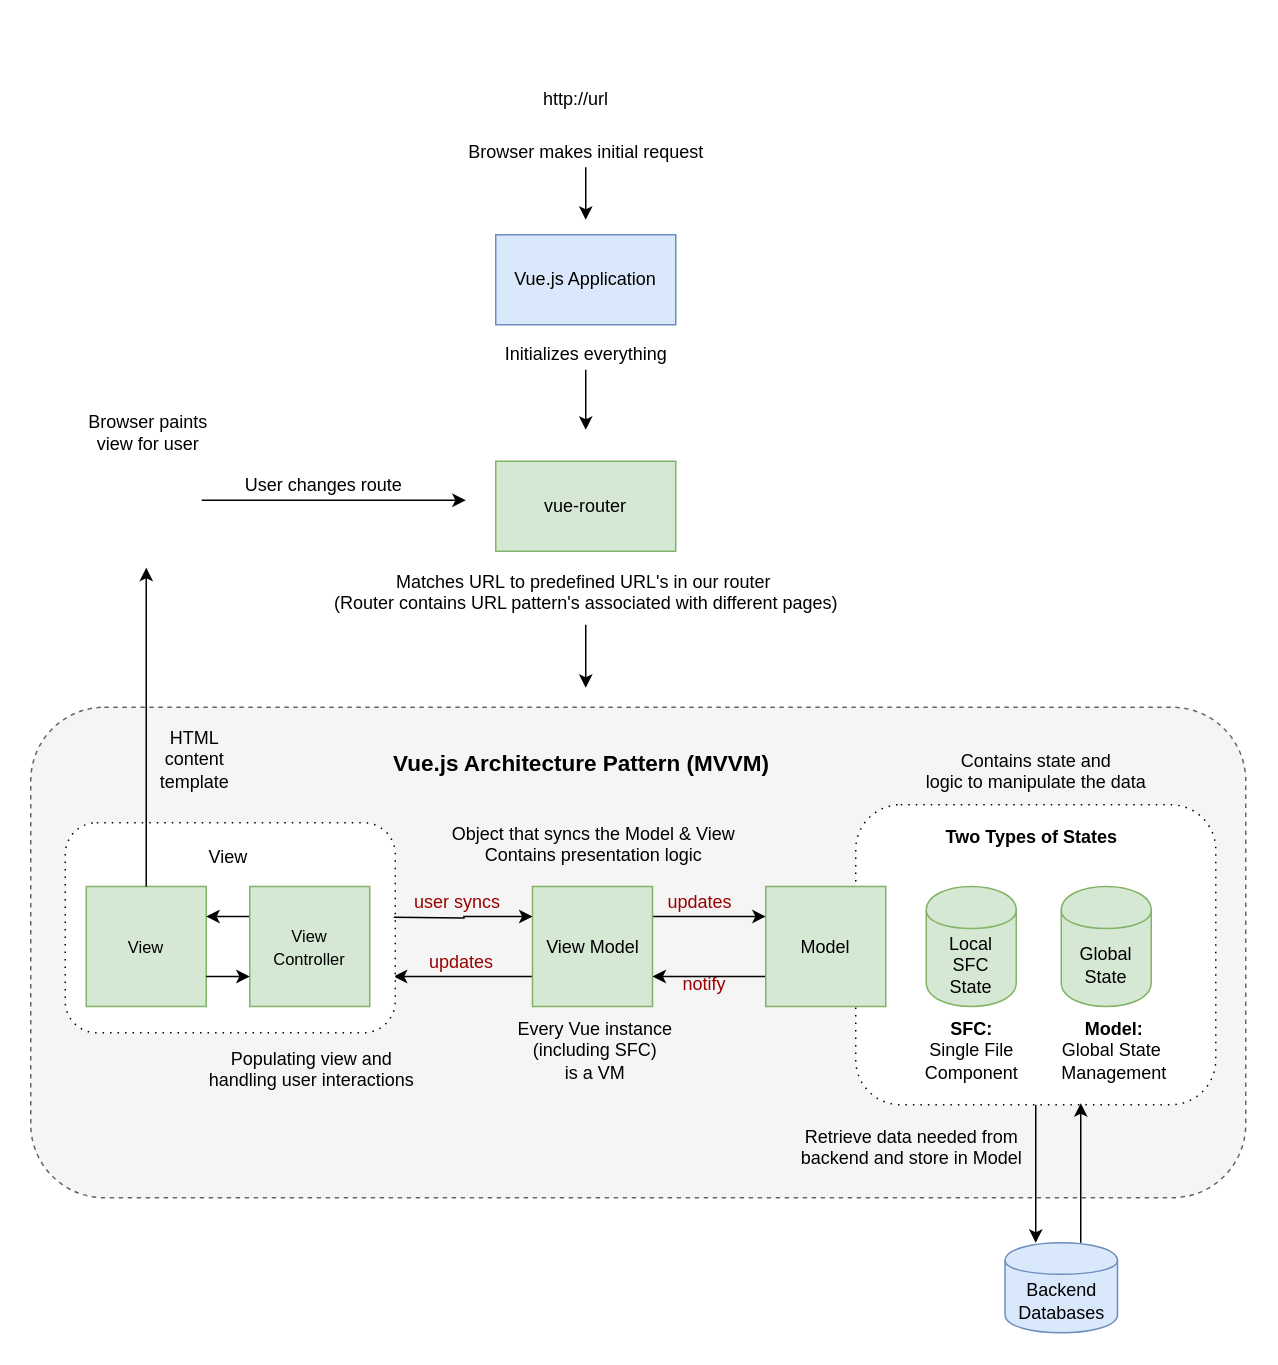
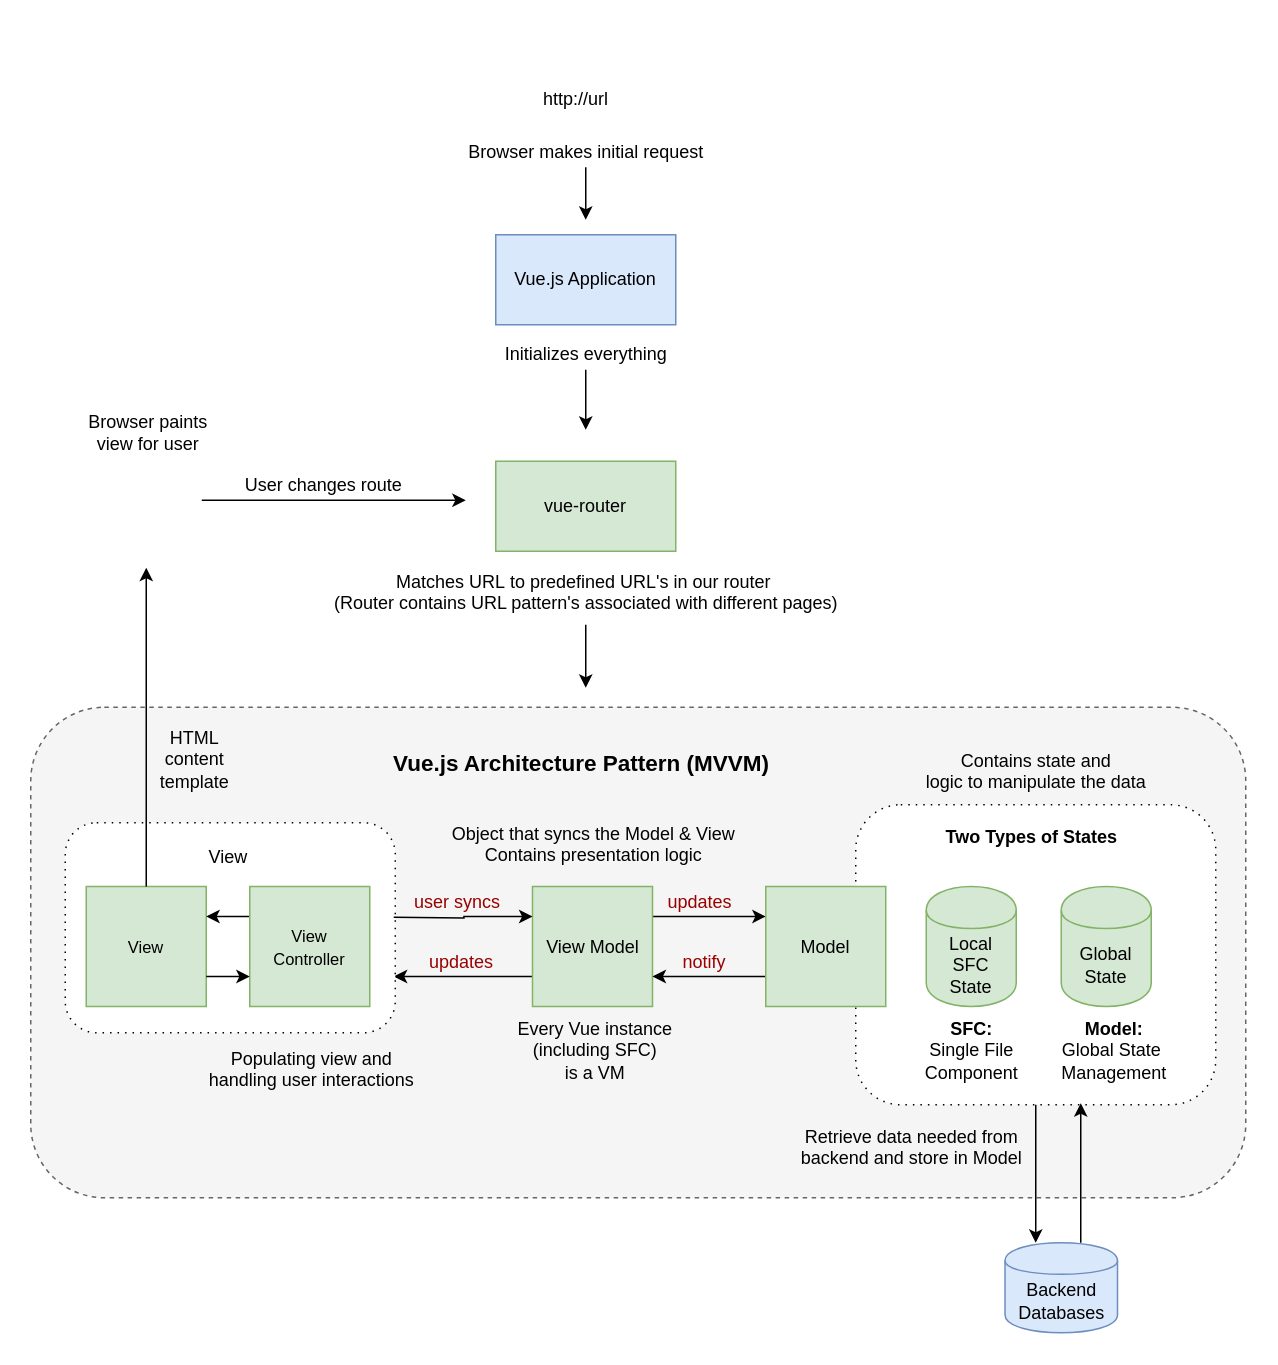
node "notify": moved (710, 984) -> (710, 962)
